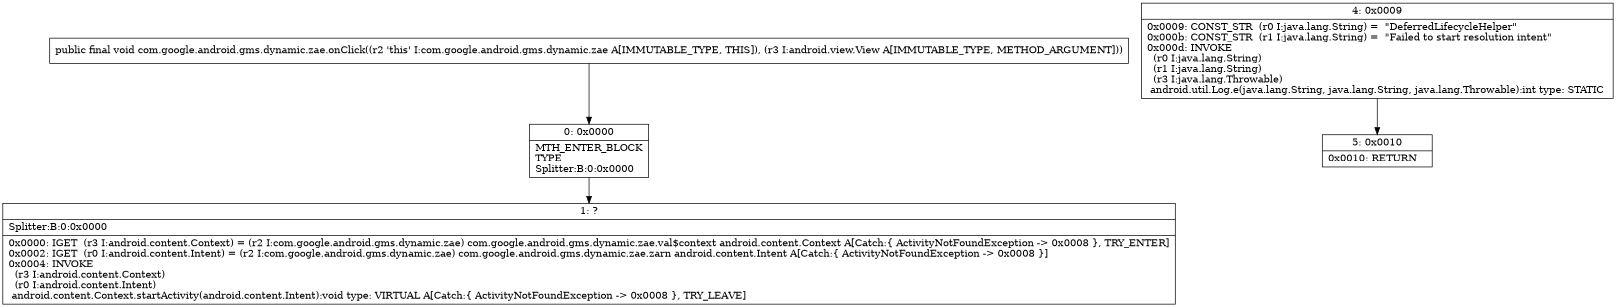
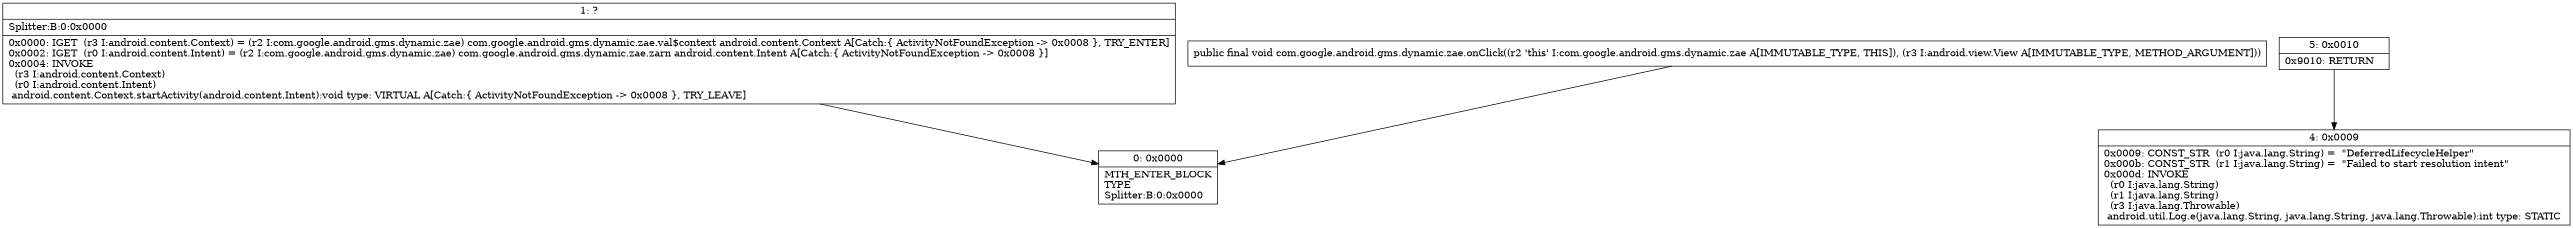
edge "4: 0x0009" -> "5: 0x0010": reversed
node "5: 0x0010": text "0x0010: RETURN" -> "0x9010: RETURN"
edge "0: 0x0000" -> "1: ?": reversed
